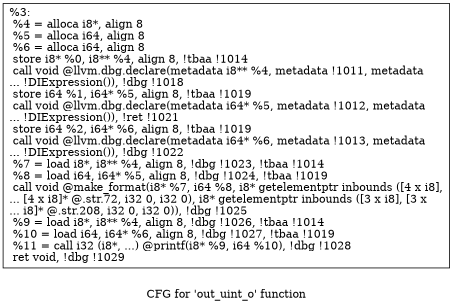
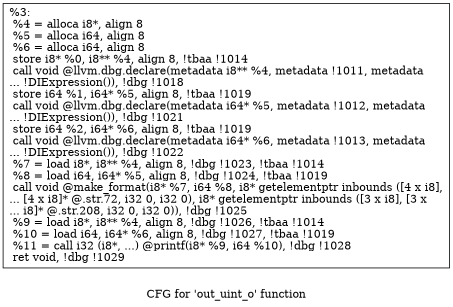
node "%3:": text "... !DIExpression()), !ret !1021" -> "... !DIExpression()), !dbg !1021"
